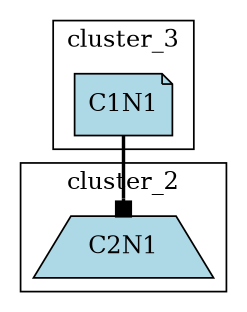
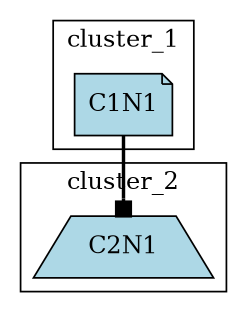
cluster "cluster_3": label "cluster_3" -> "cluster_1"
